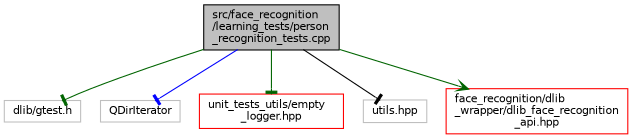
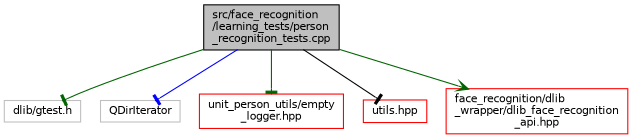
node "unit_tests_utils/empty _logger.hpp": label "unit_tests_utils/empty _logger.hpp" -> "unit_person_utils/empty _logger.hpp"
node "utils.hpp": color grey75 -> red
